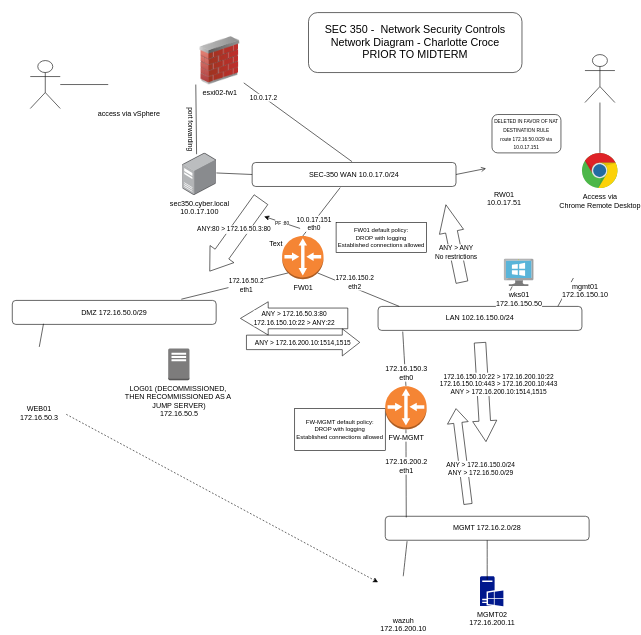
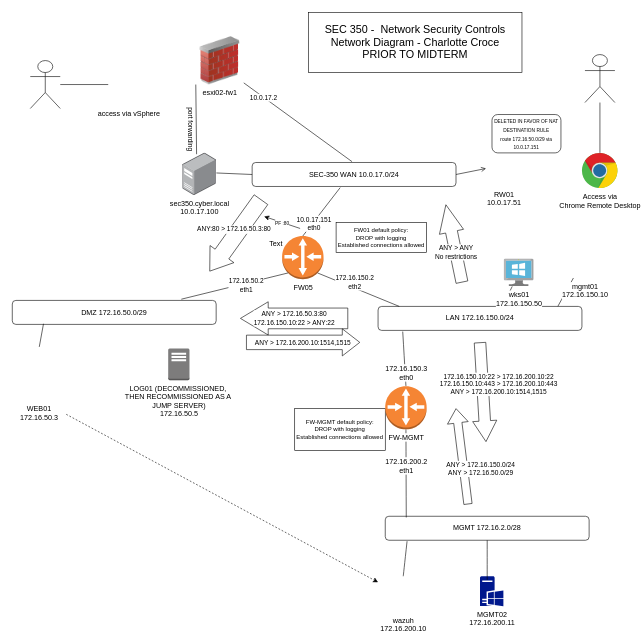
node "SEC 350 - Network Security Controls Network Diagram - Charlotte Croce PRIOR TO MIDTERM": shape rounded rectangle -> rectangle
node "FW01": label "FW01" -> "FW05"
node "LAN 102.16.150.0/24": label "LAN 102.16.150.0/24" -> "LAN 172.16.150.0/24"
